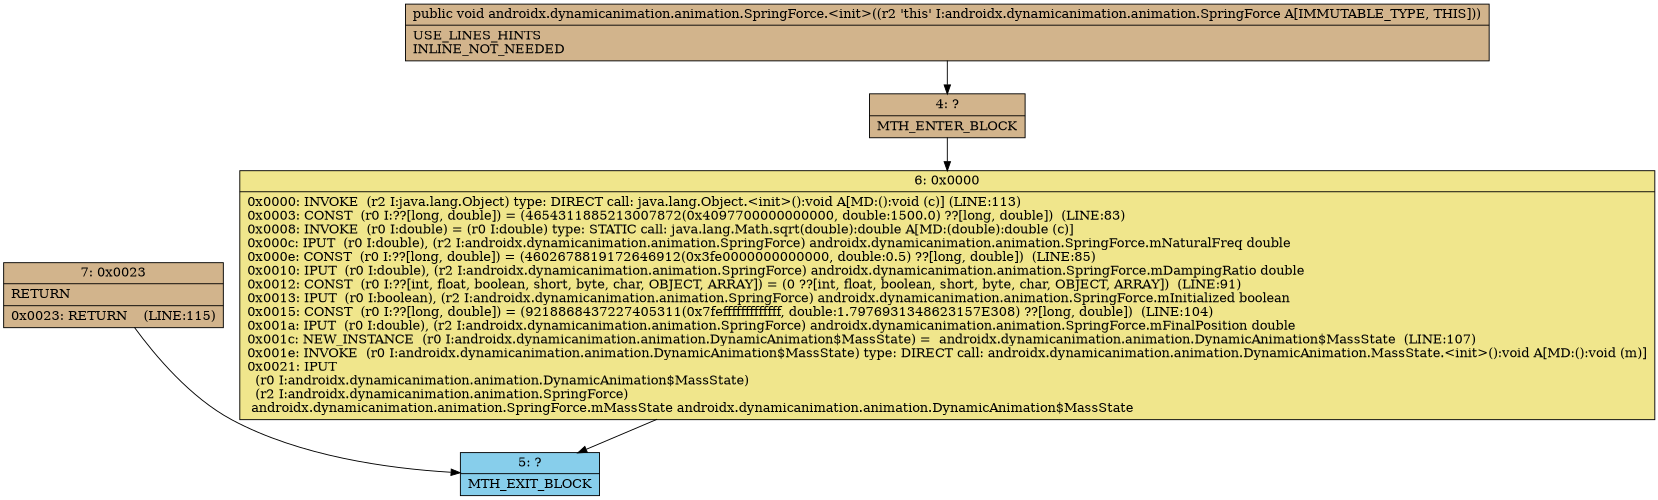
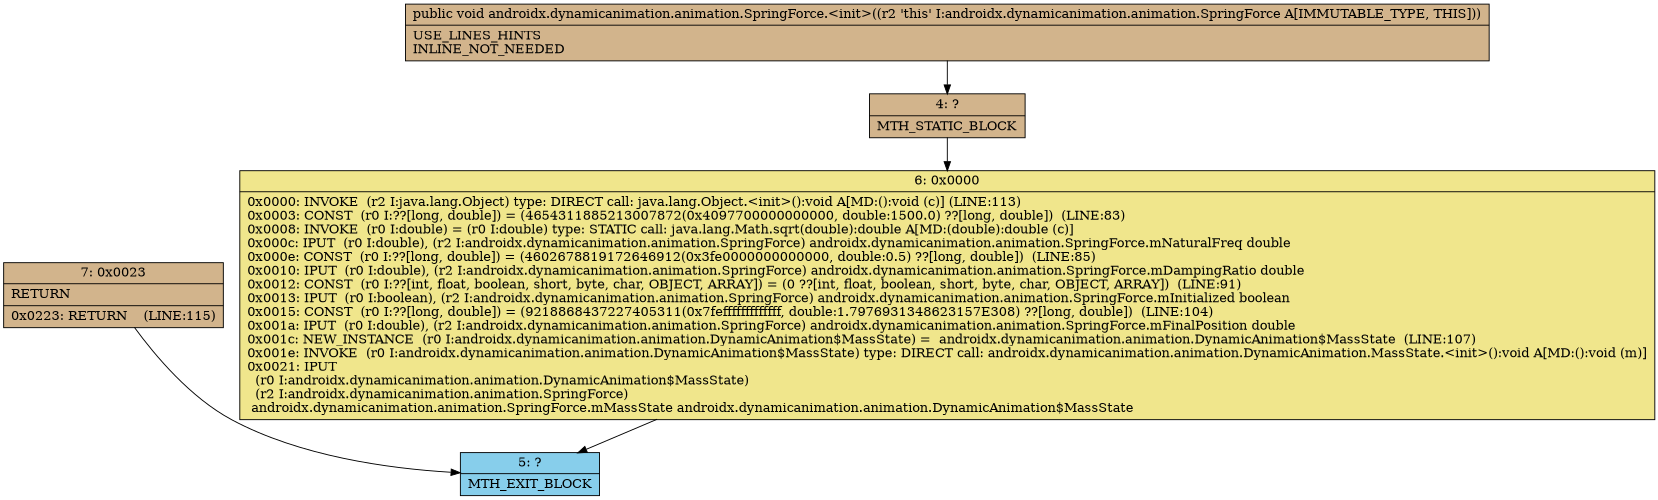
node "4: ?": text "MTH_ENTER_BLOCK" -> "MTH_STATIC_BLOCK"
node "7: 0x0023": text "0x0023: RETURN    (LINE:115)" -> "0x0223: RETURN    (LINE:115)"
